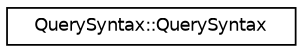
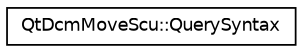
node "QuerySyntax::QuerySyntax": label "QuerySyntax::QuerySyntax" -> "QtDcmMoveScu::QuerySyntax"
